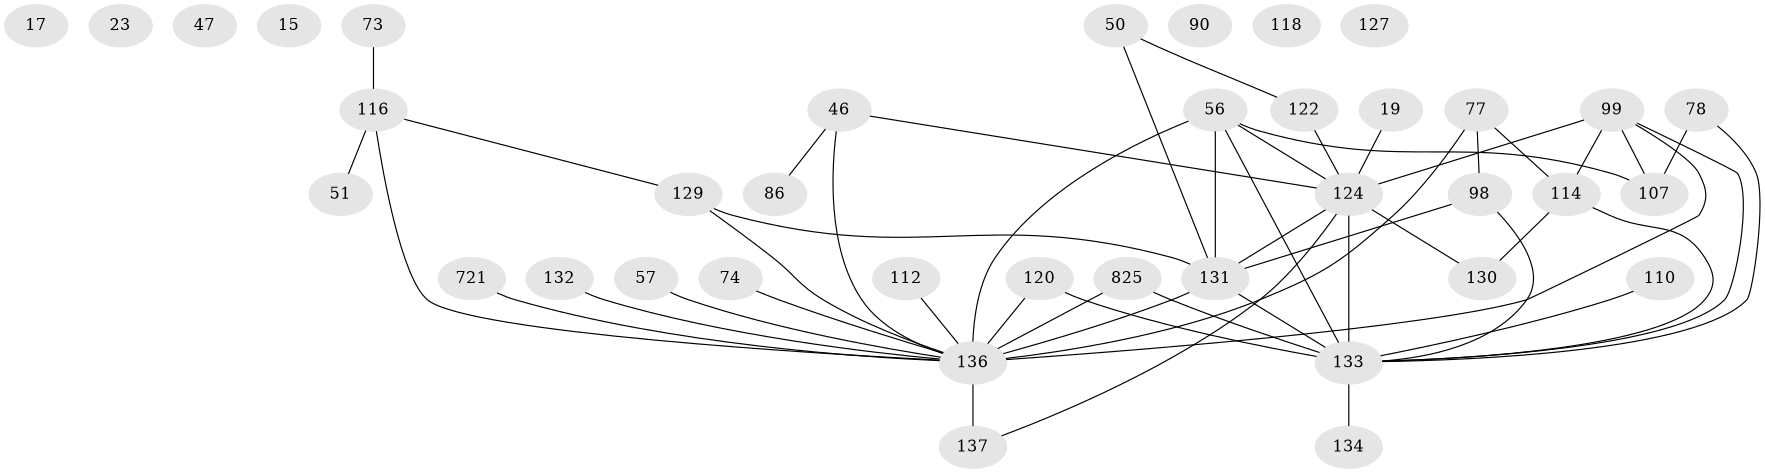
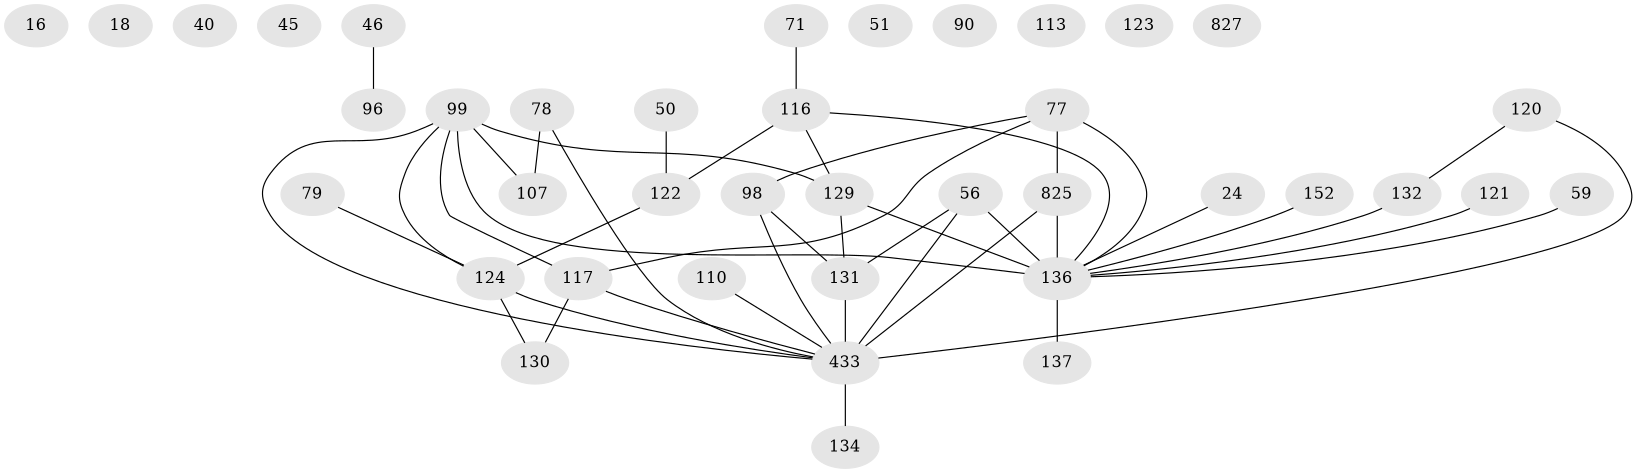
node "17": label "17" -> "16"
node "18": added
node "23": removed
node "47": label "47" -> "40"
node "15": label "15" -> "45"
node "73": label "73" -> "71"
node "123": added
node "118": label "118" -> "113"
node "127": label "127" -> "827"
node "19": label "19" -> "79"
edge "116" -- "51": now "116" -- "122"
edge "46" -- "124": removed
edge "50" -- "131": removed
edge "56" -- "124": removed
edge "56" -- "107": removed
edge "99" -- "129": added
edge "77" -- "825": added
node "86": label "86" -> "96"
node "114": label "114" -> "117"
edge "124" -- "131": removed
edge "46" -- "136": removed
node "721": label "721" -> "121"
node "57": label "57" -> "59"
node "74": label "74" -> "24"
node "112": label "112" -> "152"
edge "120" -- "136": now "120" -- "132"
edge "131" -- "136": removed
edge "124" -- "137": removed
node "133": label "133" -> "433"
